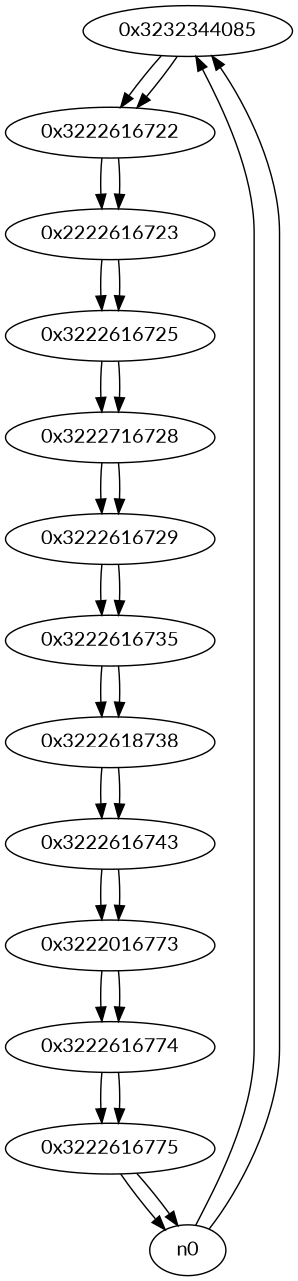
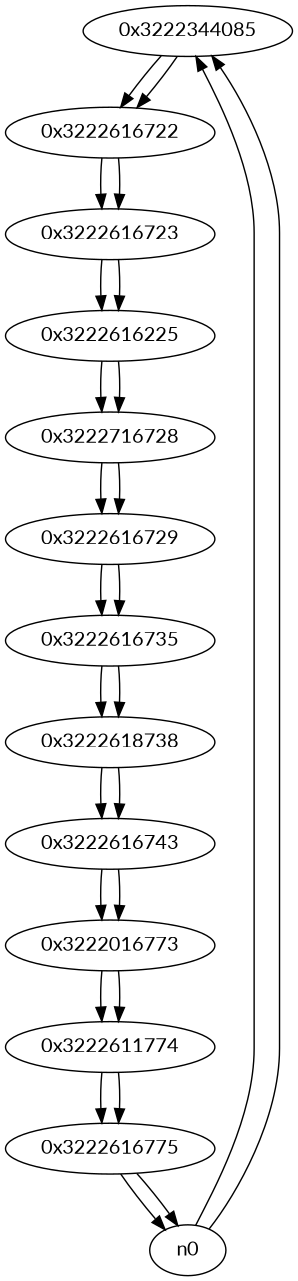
node "0x3232344085": label "0x3232344085" -> "0x3222344085"
node "0x2222616723": label "0x2222616723" -> "0x3222616723"
node "0x3222616725": label "0x3222616725" -> "0x3222616225"
node "0x3222616774": label "0x3222616774" -> "0x3222611774"
